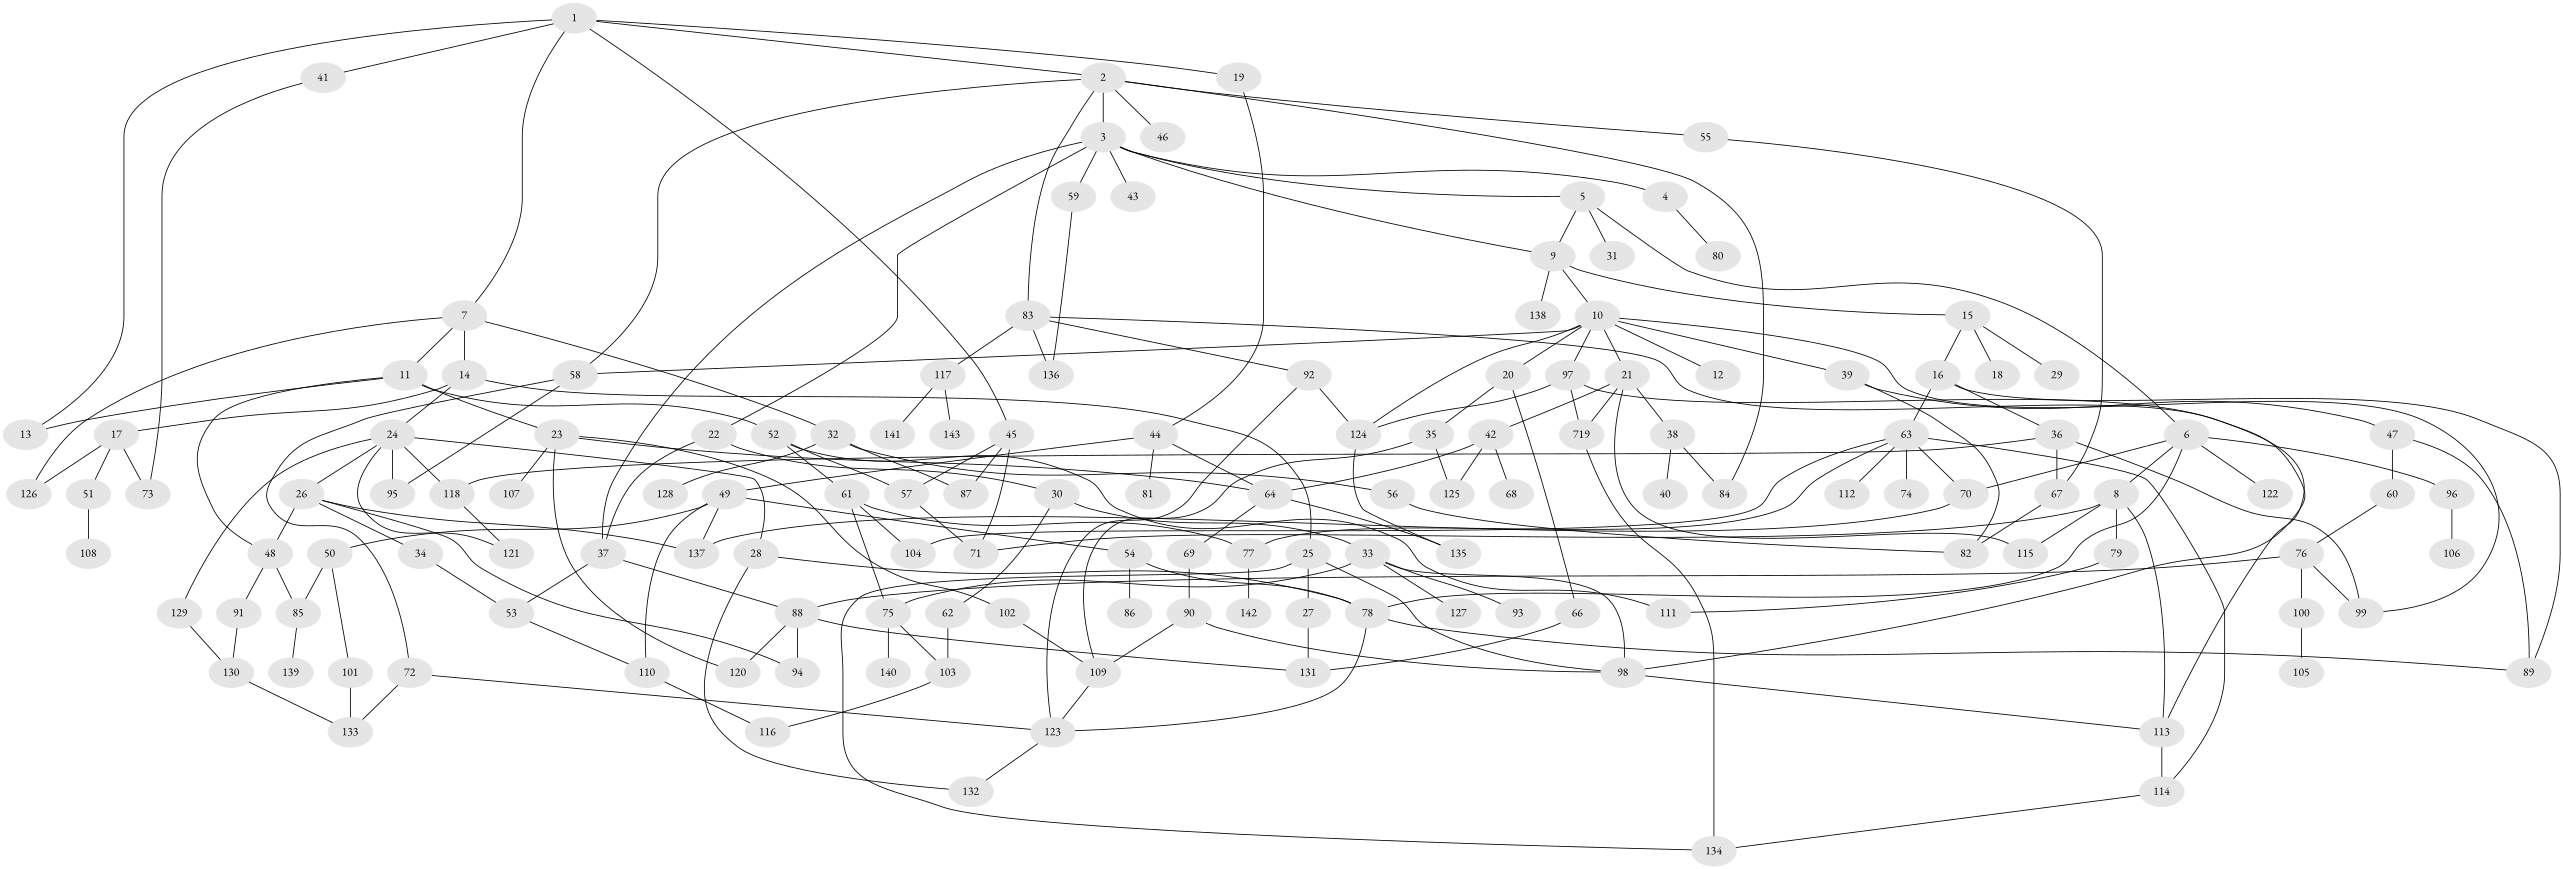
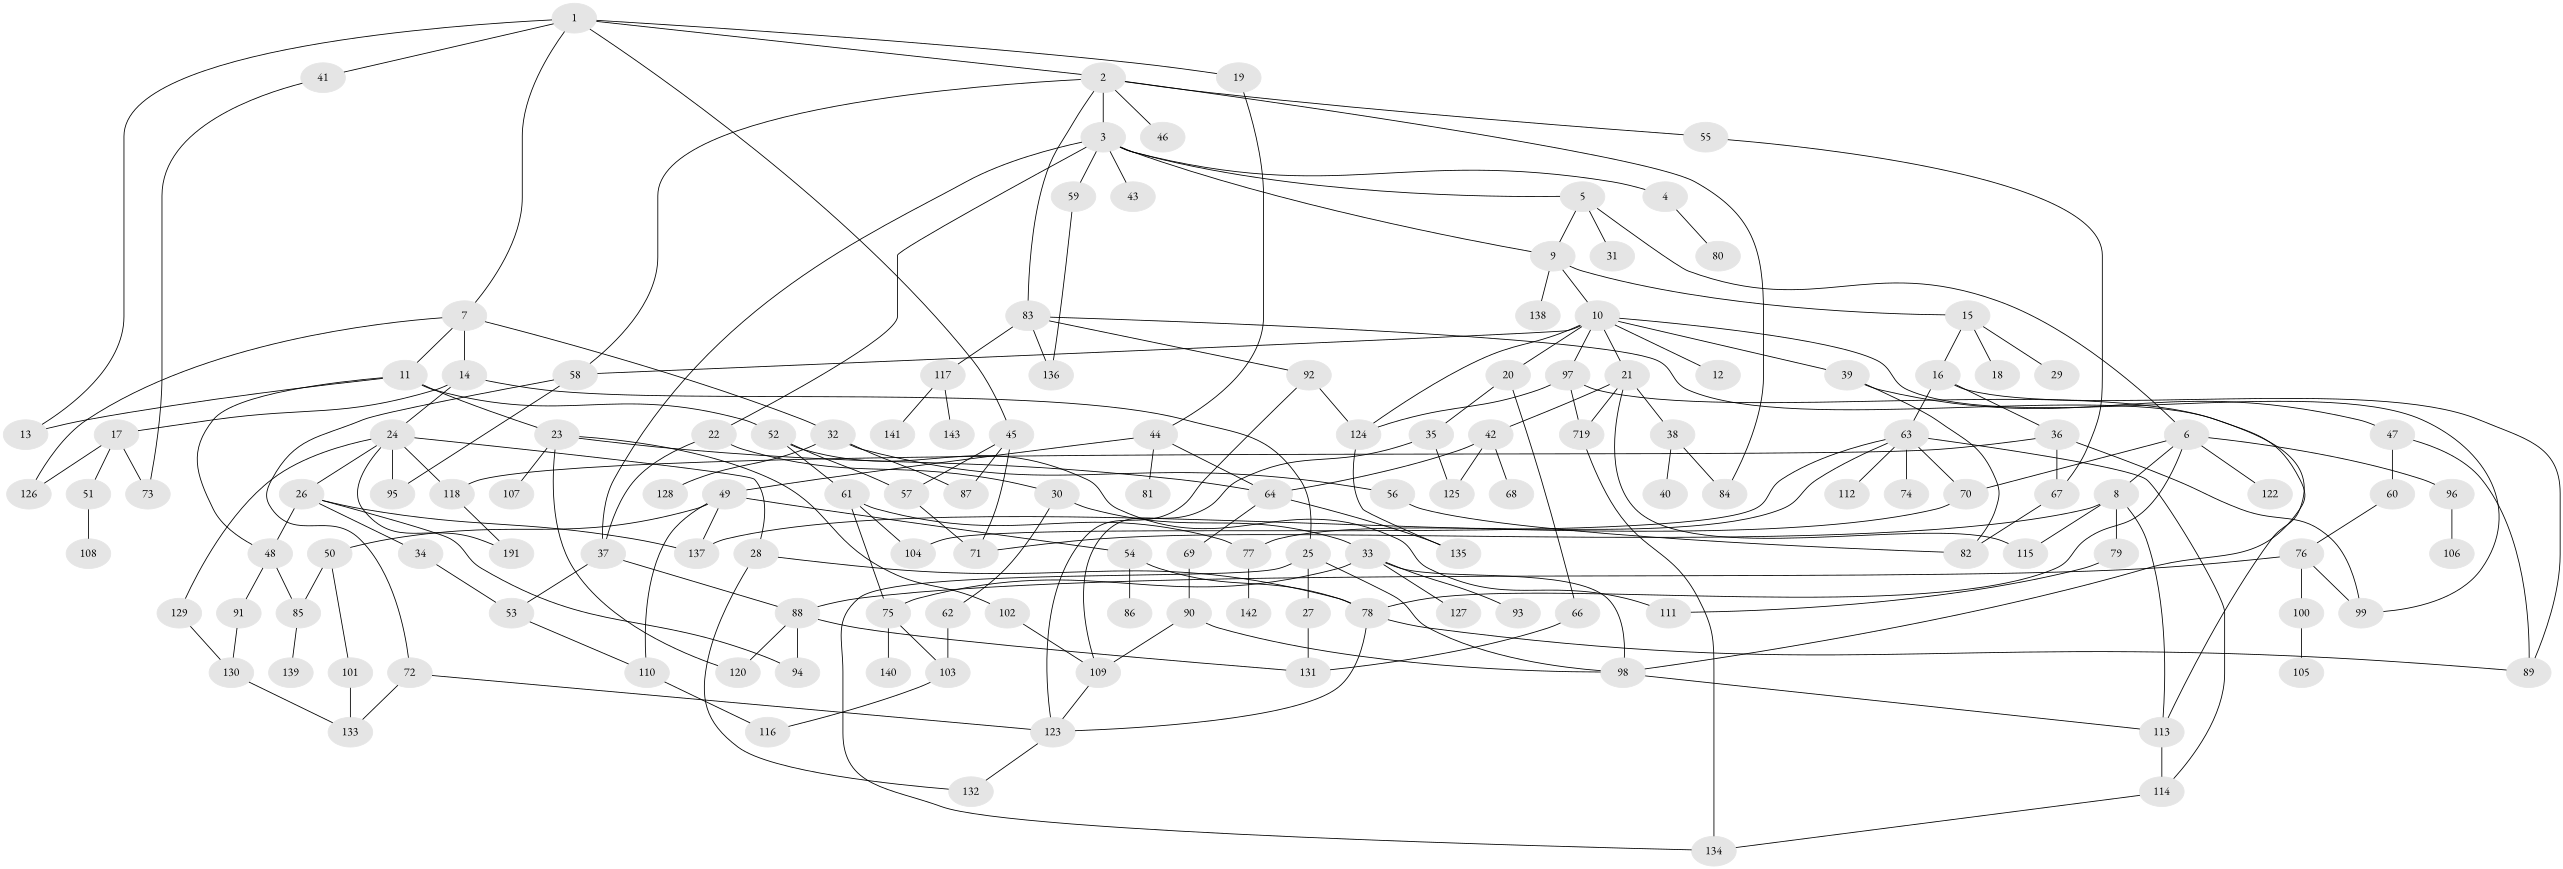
node "121": label "121" -> "191"
